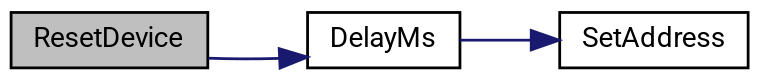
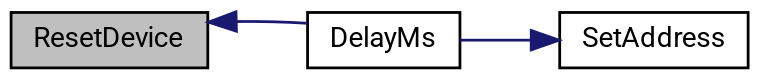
edge "ResetDevice" -> "DelayMs": reversed
